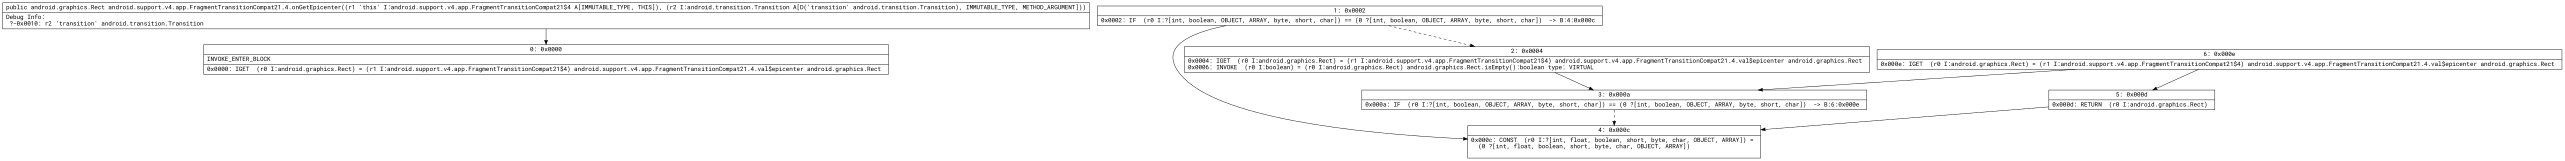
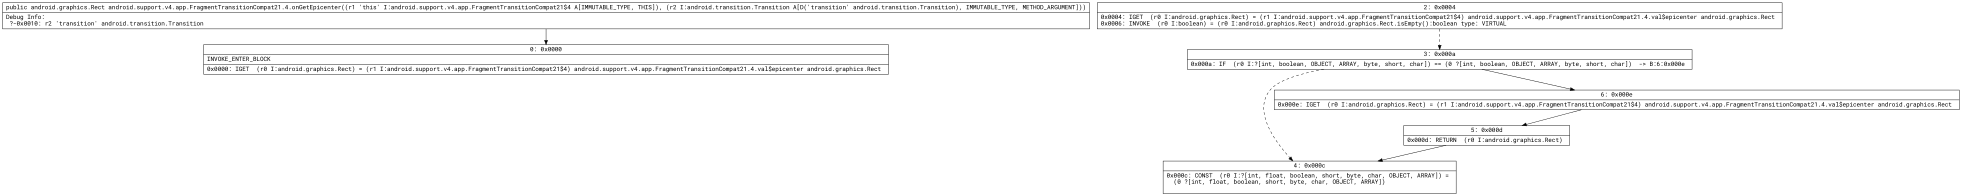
node "1: 0x0002": removed
edge "2: 0x0004" -> "3: 0x000a": style solid -> dashed
edge "6: 0x000e" -> "3: 0x000a": reversed
